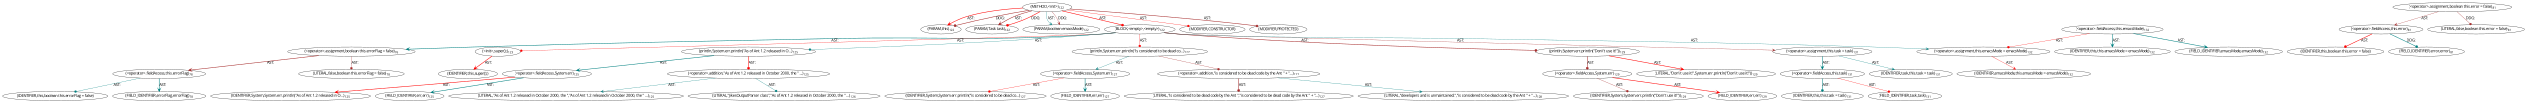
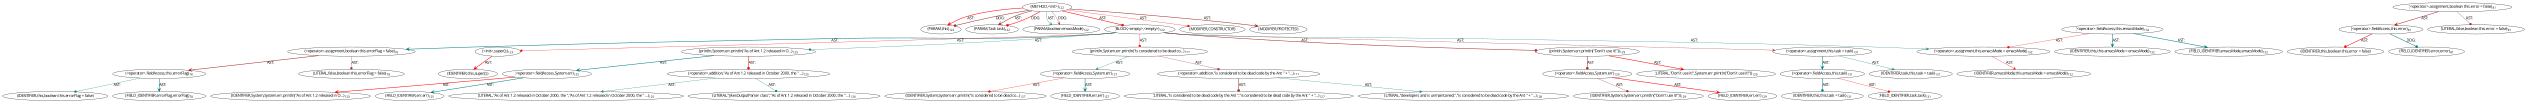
edge "(METHOD,<init>)" -> "(MODIFIER,PROTECTED)": arrowhead dot -> vee
edge "(<operator>.assignment,boolean this.error = false)" -> "(<operator>.fieldAccess,this.error)": style solid -> bold
edge "(<operator>.assignment,boolean this.error = false)" -> "(LITERAL,false,boolean this.error = false)": label "DDG: " -> "AST: "
